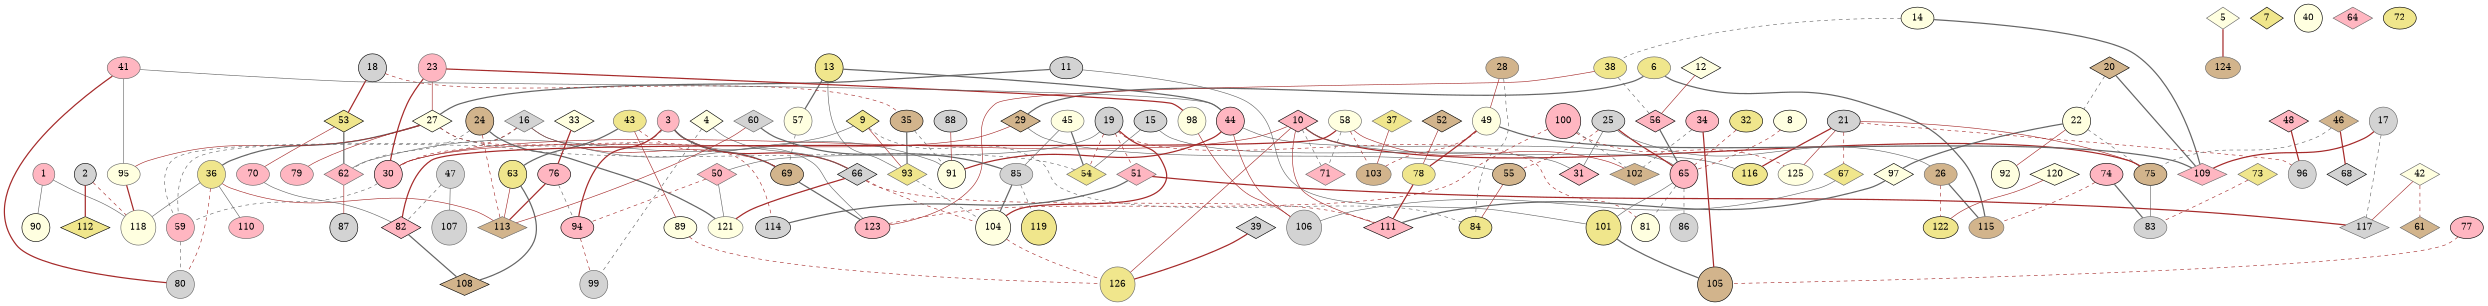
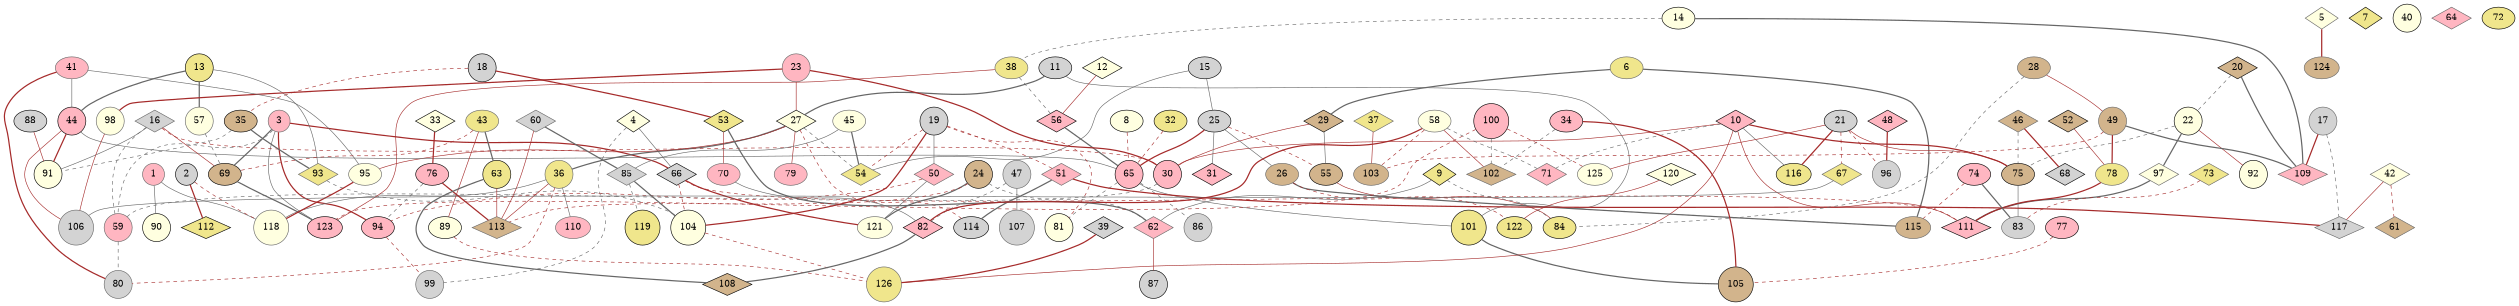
node "49": fillcolor lightyellow -> tan
edge "9" -- "93": removed
edge "15" -- "31": now "15" -- "25"
node "85": shape ellipse -> diamond
node "97": color black -> gray40
